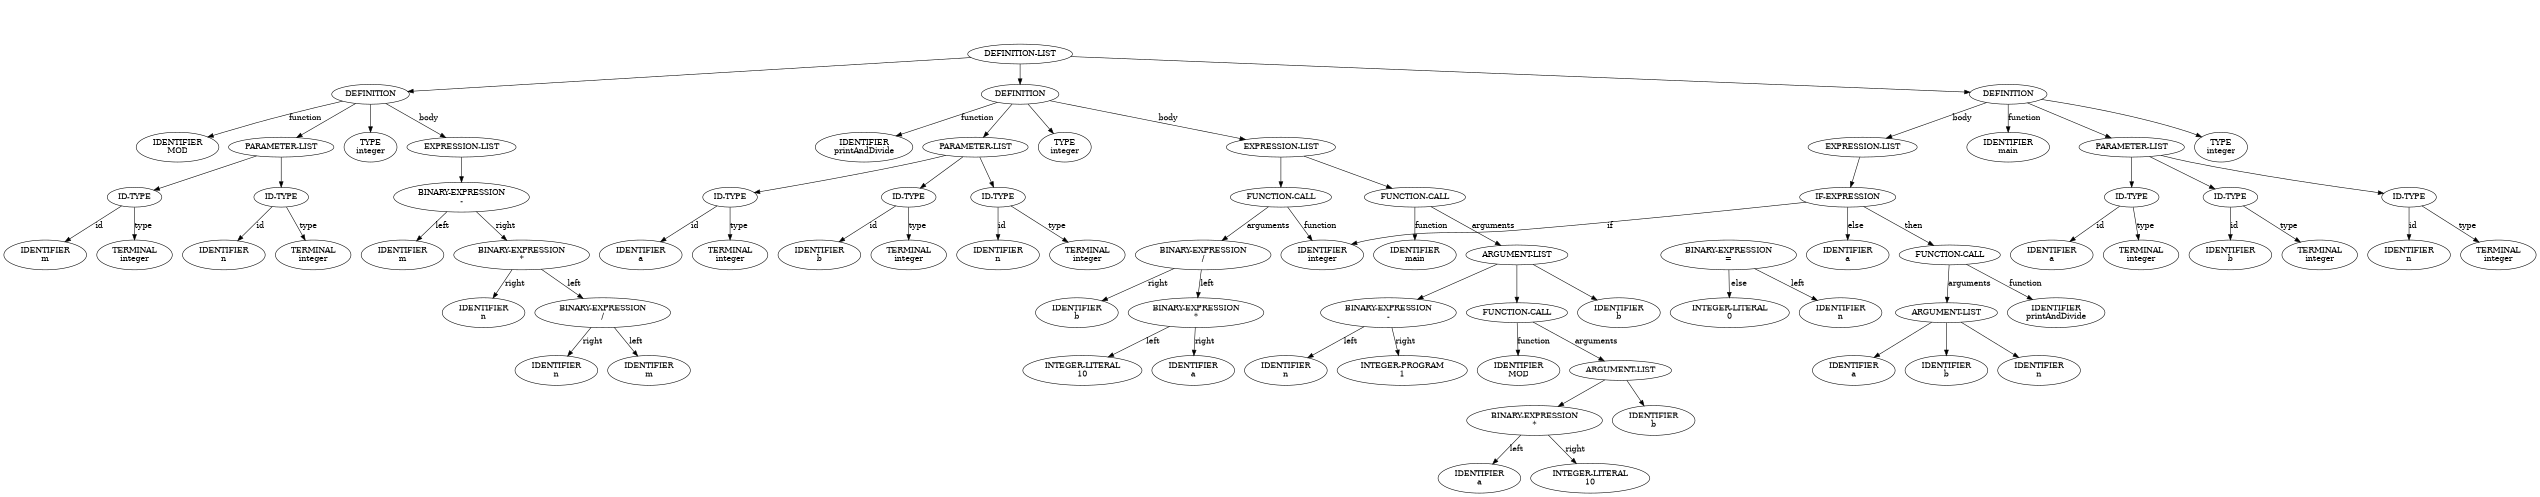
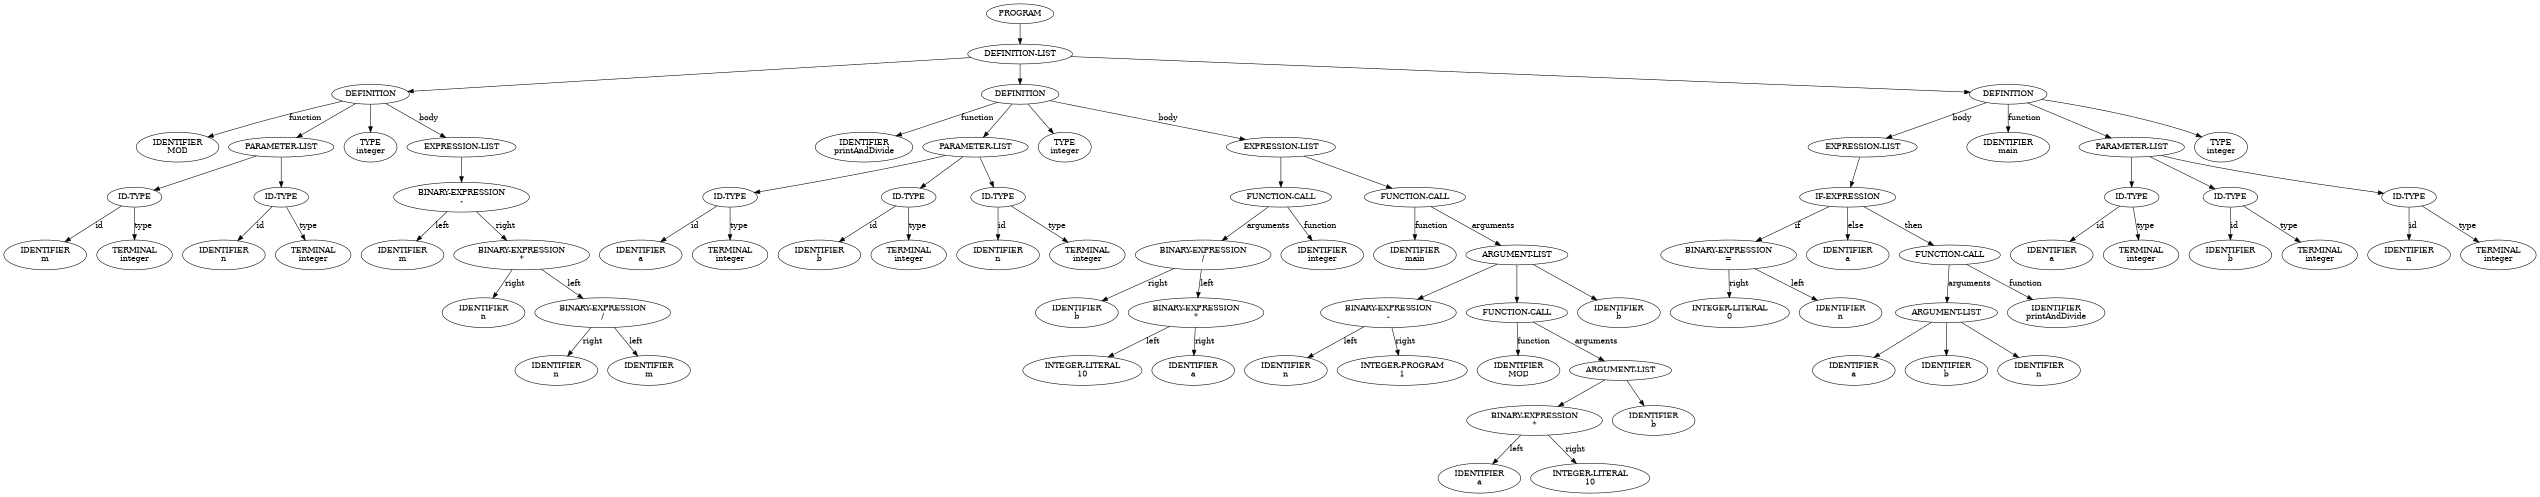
node "PROGRAM": added
edge "IF-EXPRESSION" -> "IDENTIFIER integer": now "IF-EXPRESSION" -> "BINARY-EXPRESSION ="
edge "BINARY-EXPRESSION =" -> "INTEGER-LITERAL 0": label "else" -> "right"
